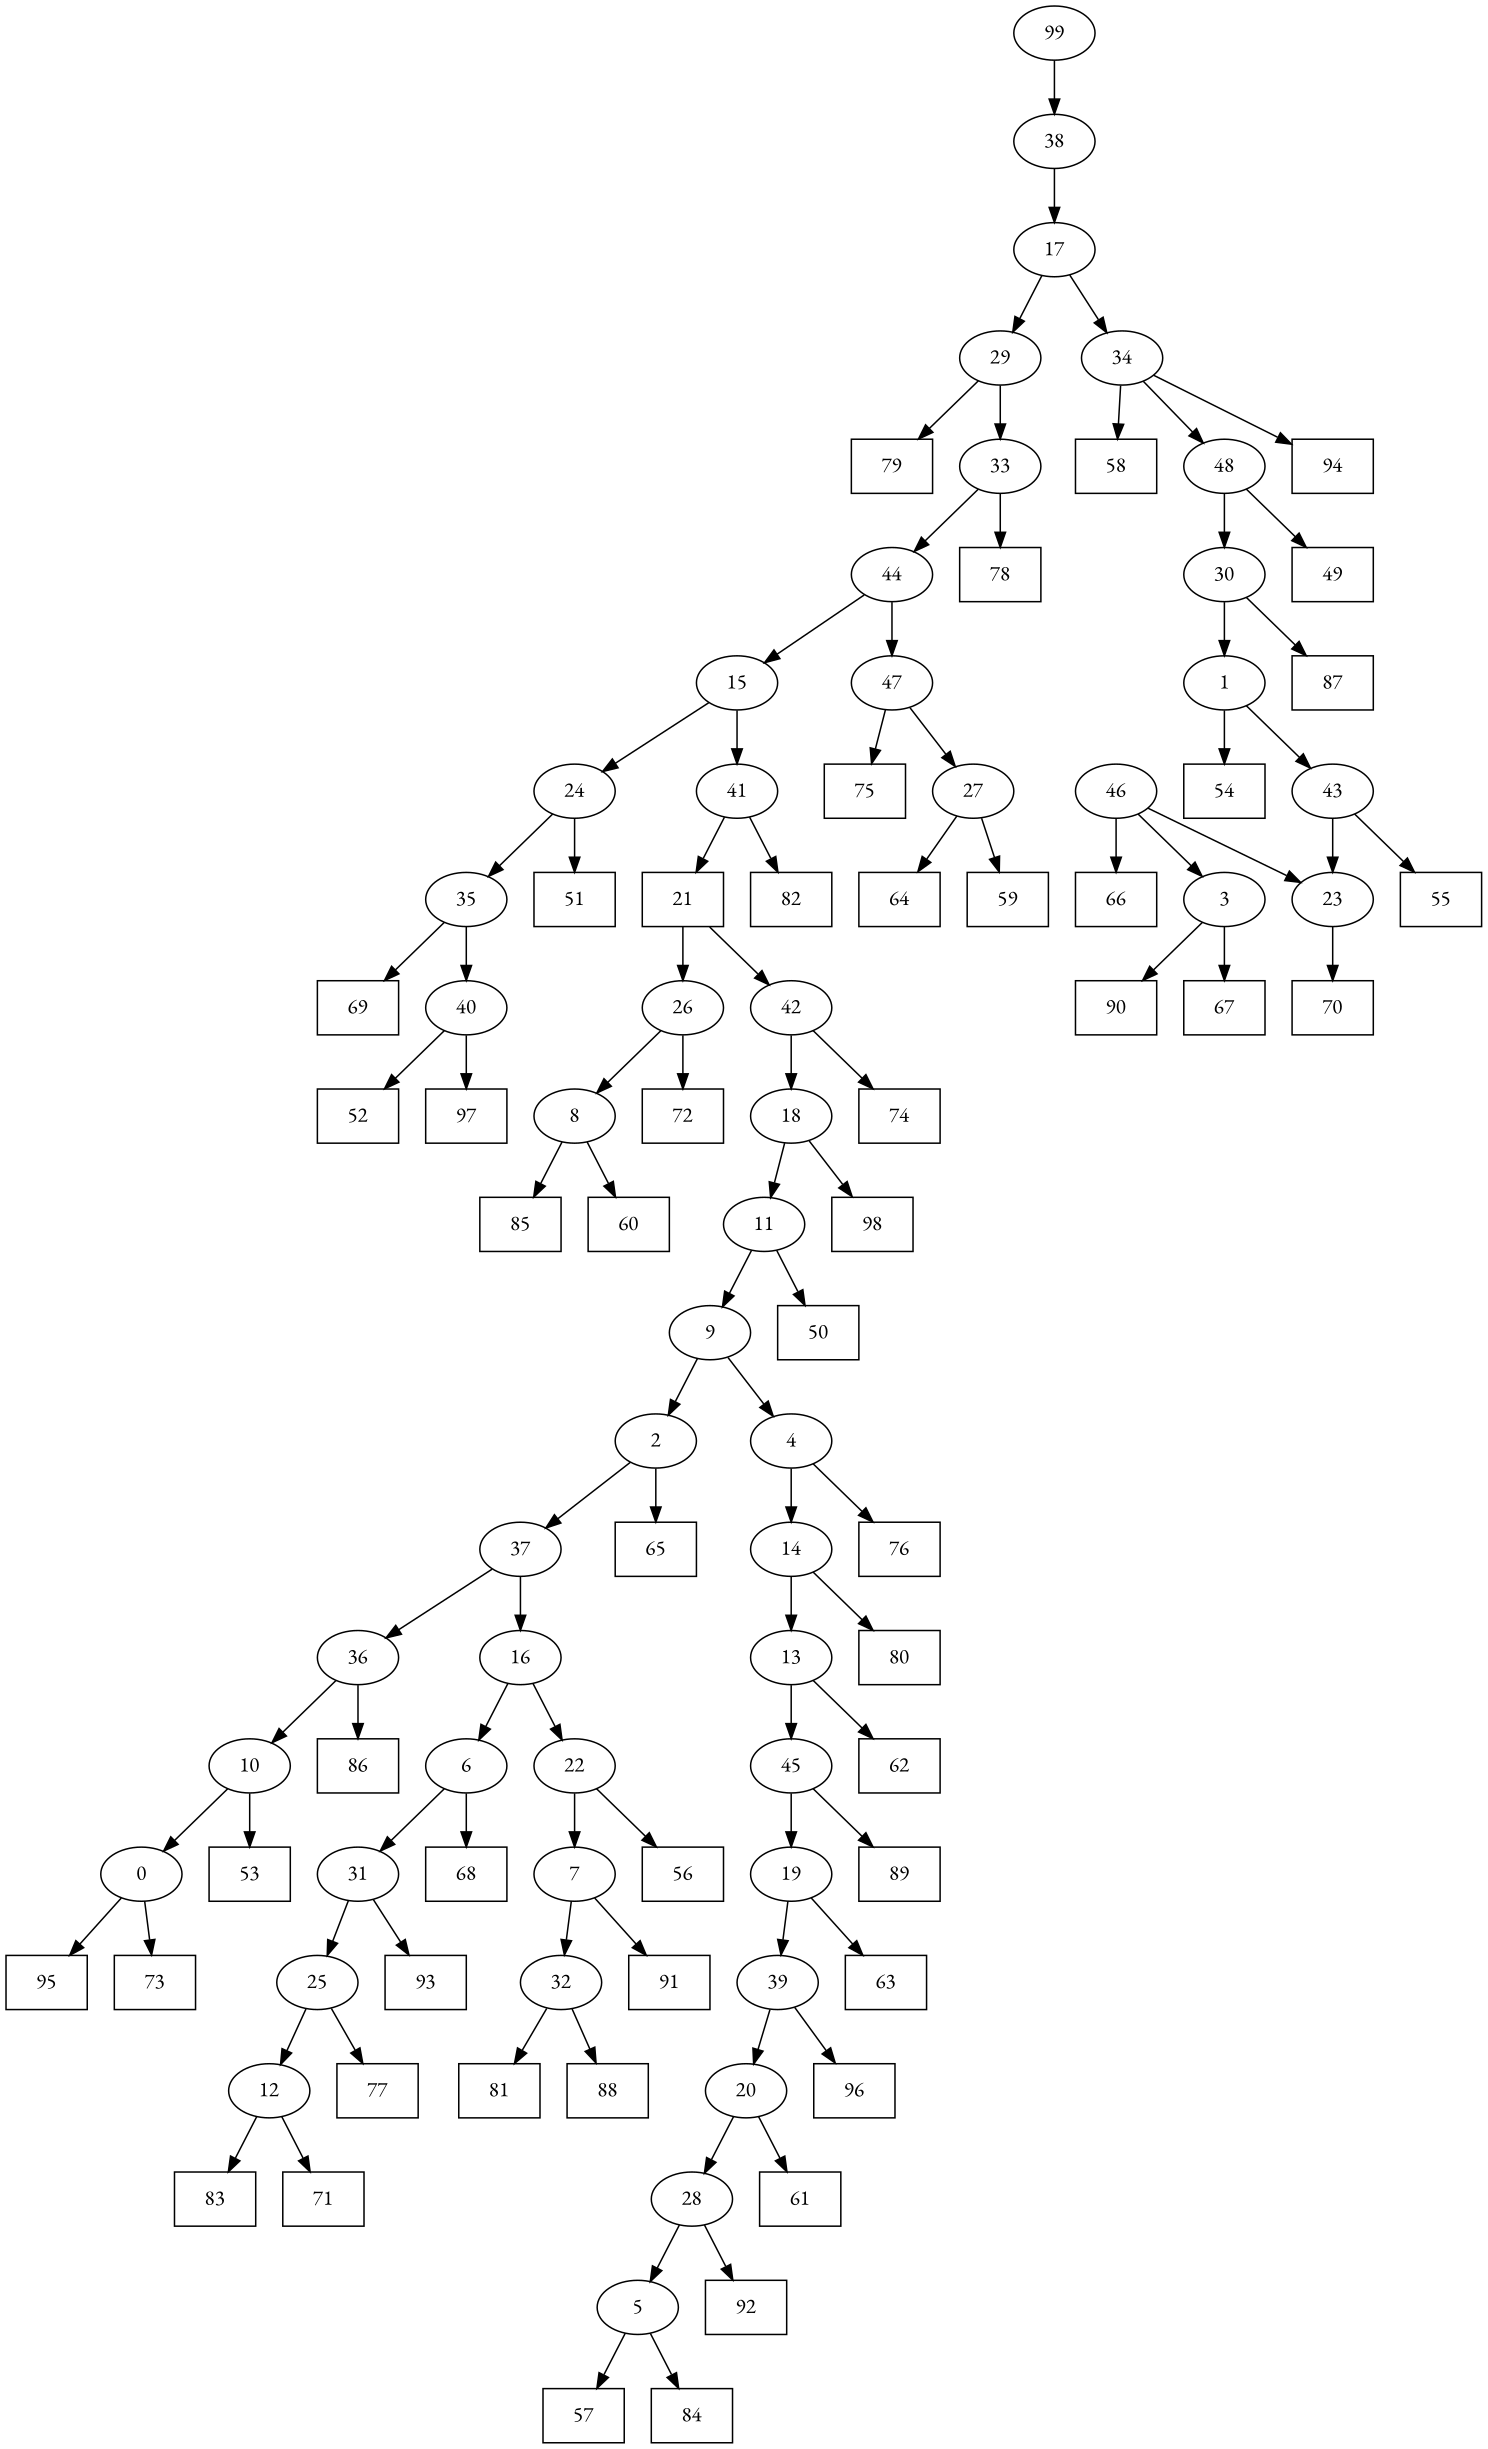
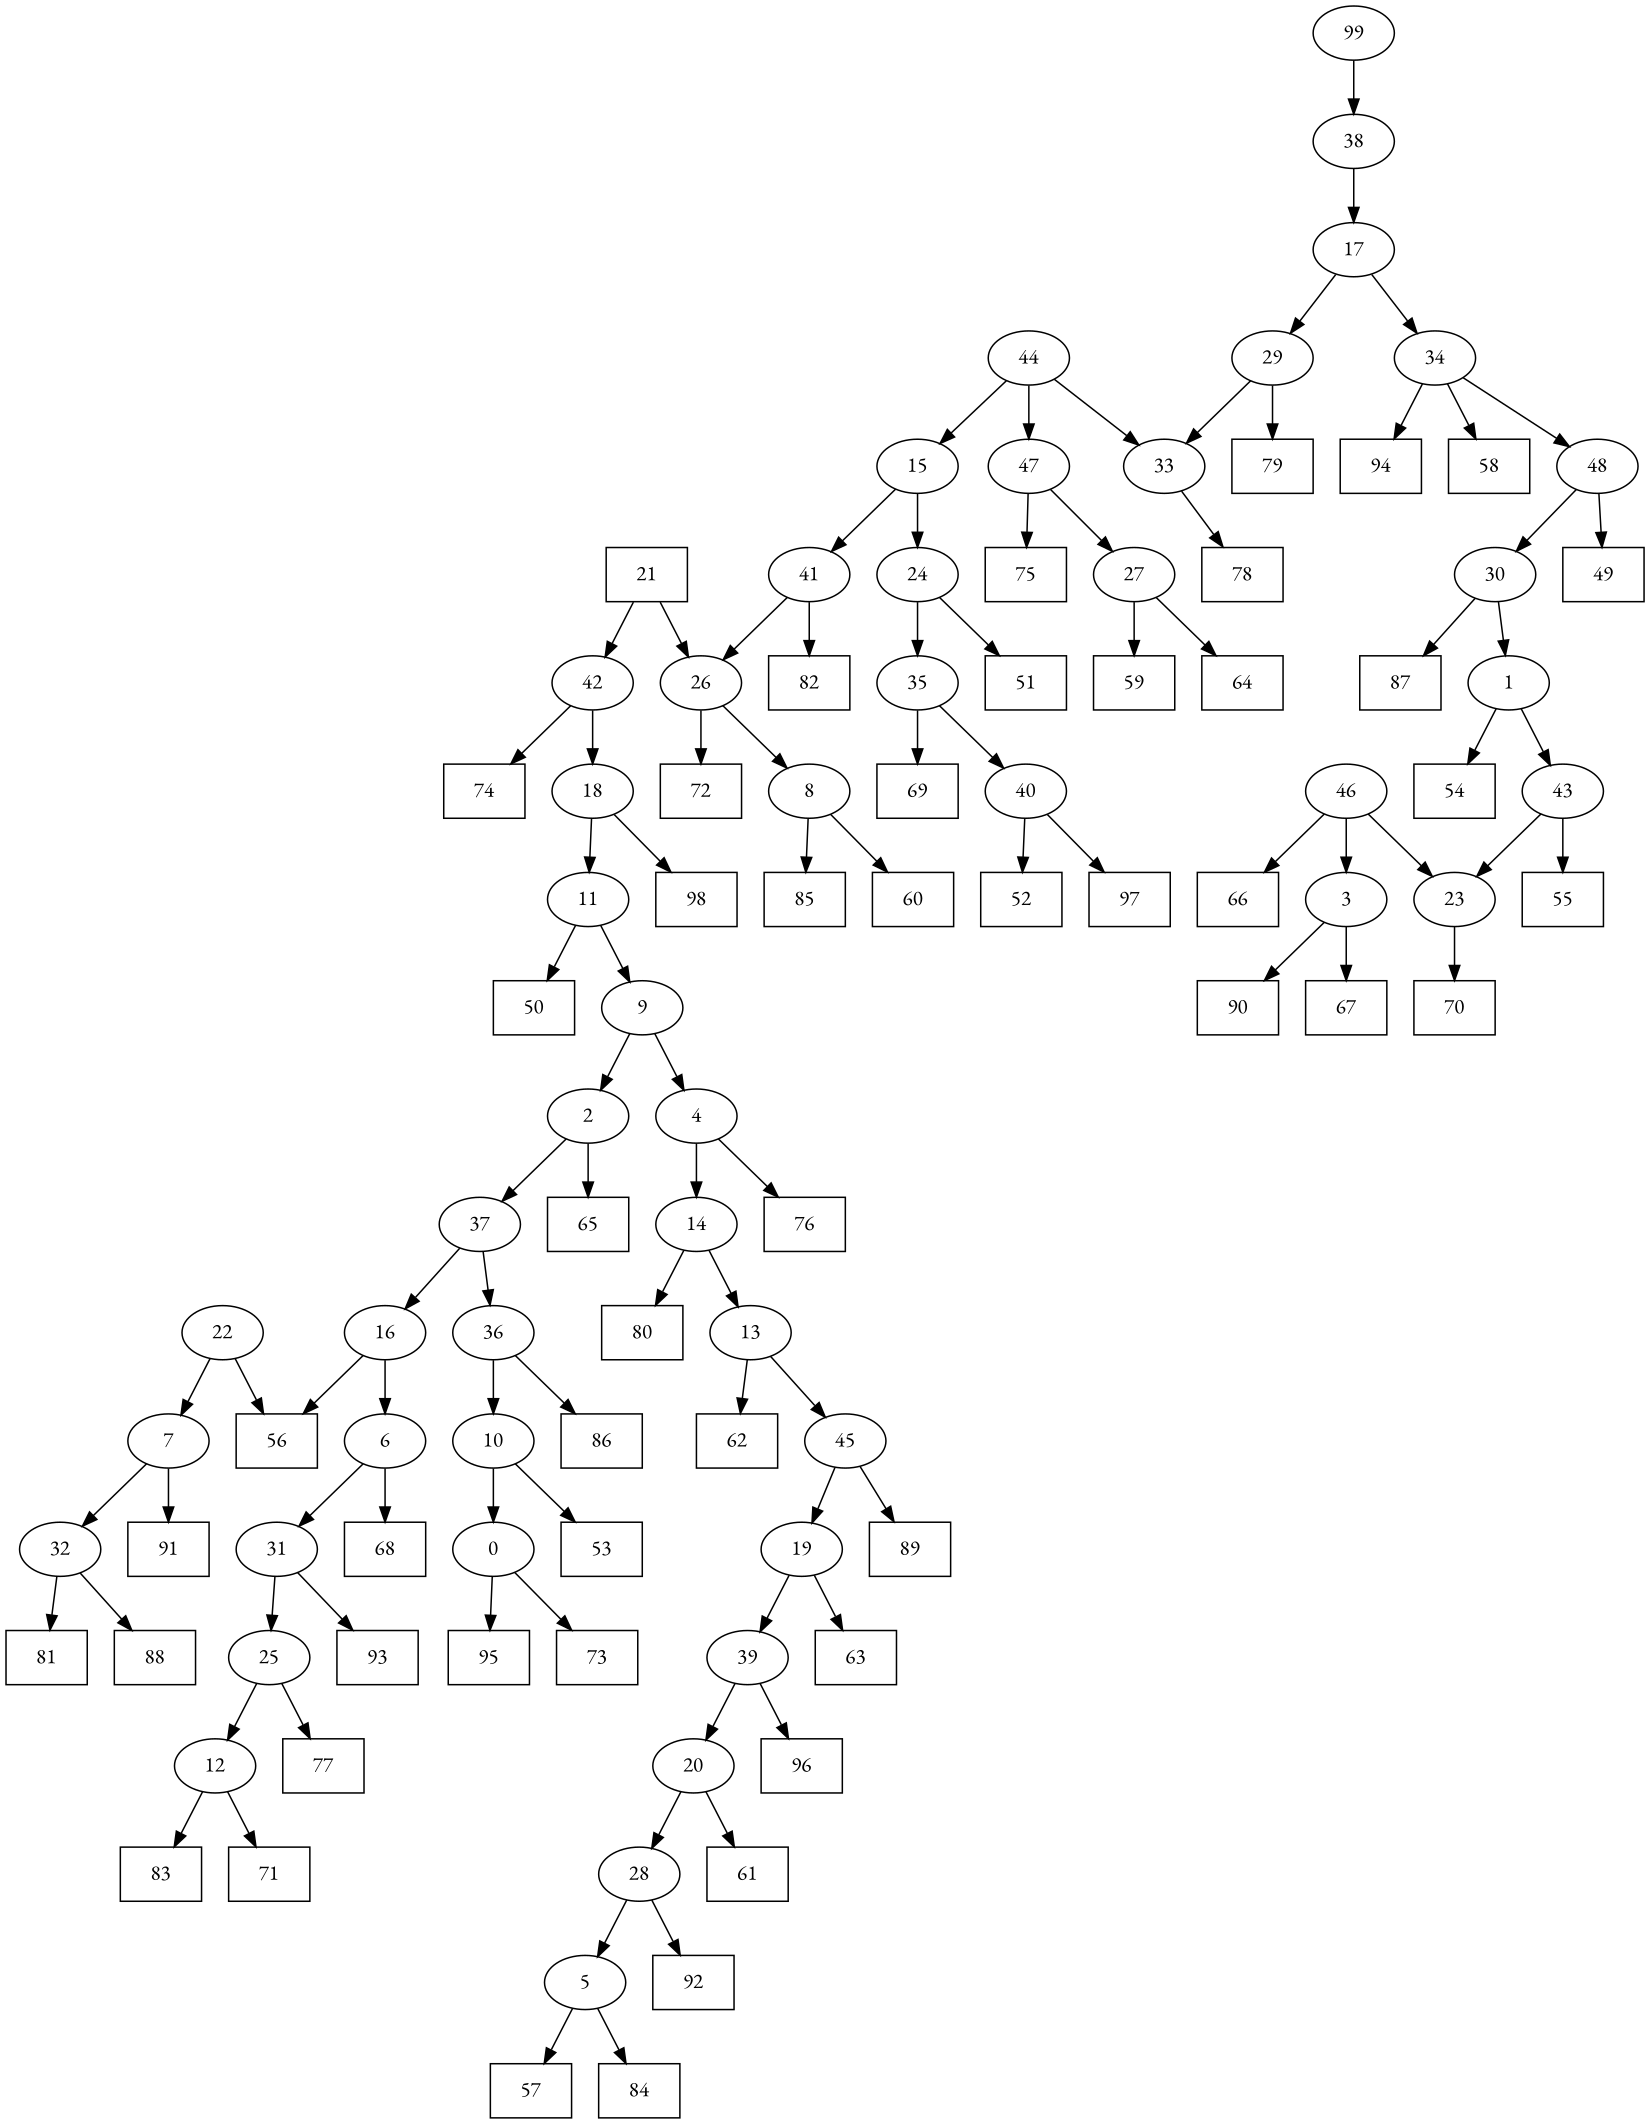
edge "33" -> "44": reversed
edge "41" -> "21": now "41" -> "26"
edge "16" -> "22": now "16" -> "56"
